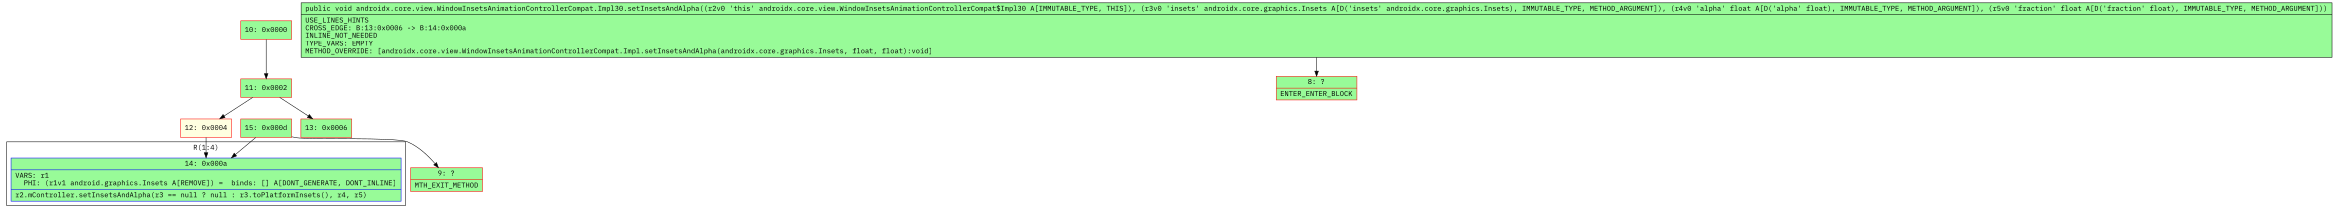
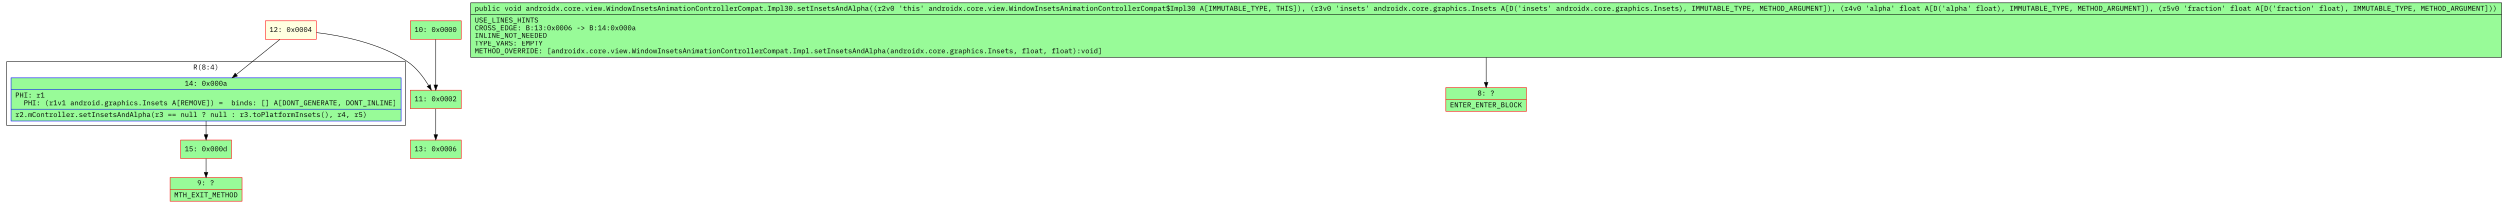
edge "11: 0x0002" -> "12: 0x0004": reversed
edge "15: 0x000d" -> "14: 0x000a": reversed
cluster "R(1:4)": label "R(1:4)" -> "R(8:4)"
node "14: 0x000a": text "VARS: r1" -> "PHI: r1"
